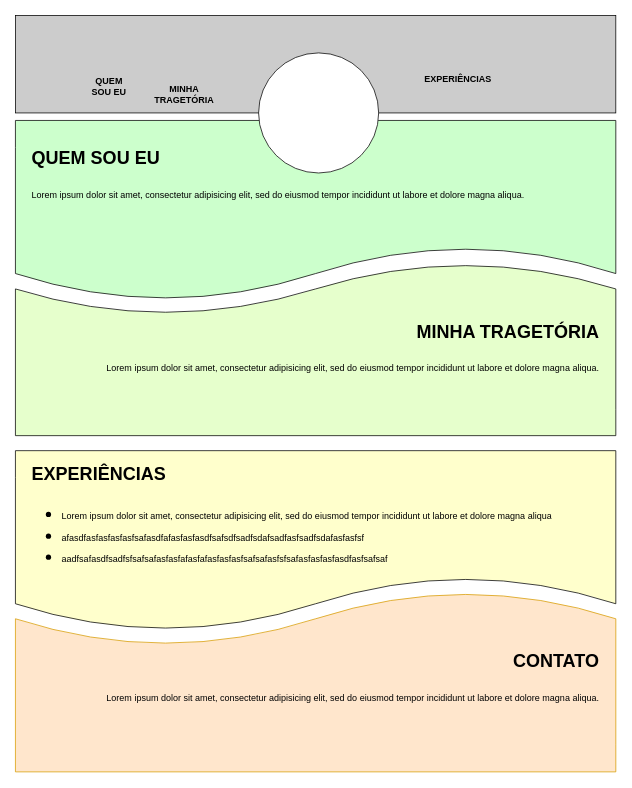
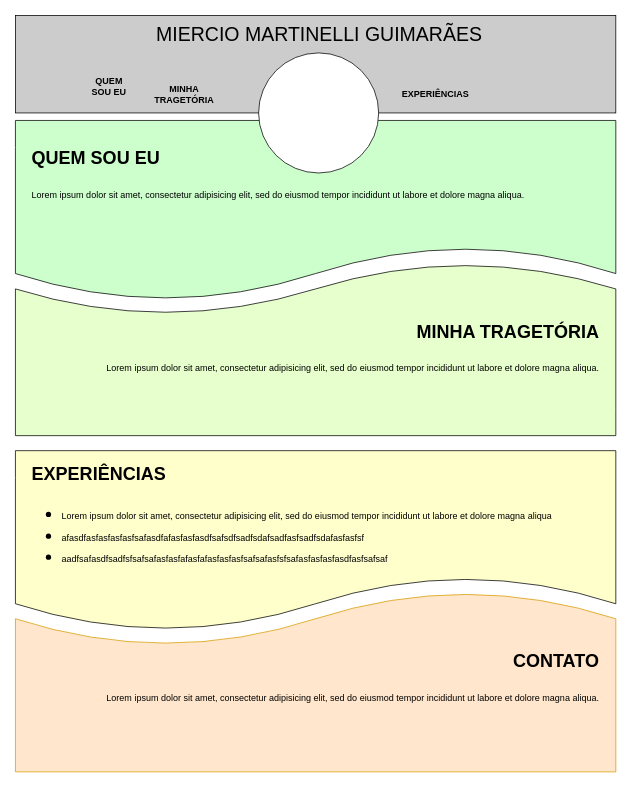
node "MIERCIO MARTINELLI GUIMARÃES": added
node "EXPERIÊNCIAS": moved (458, 79) -> (435, 94)
